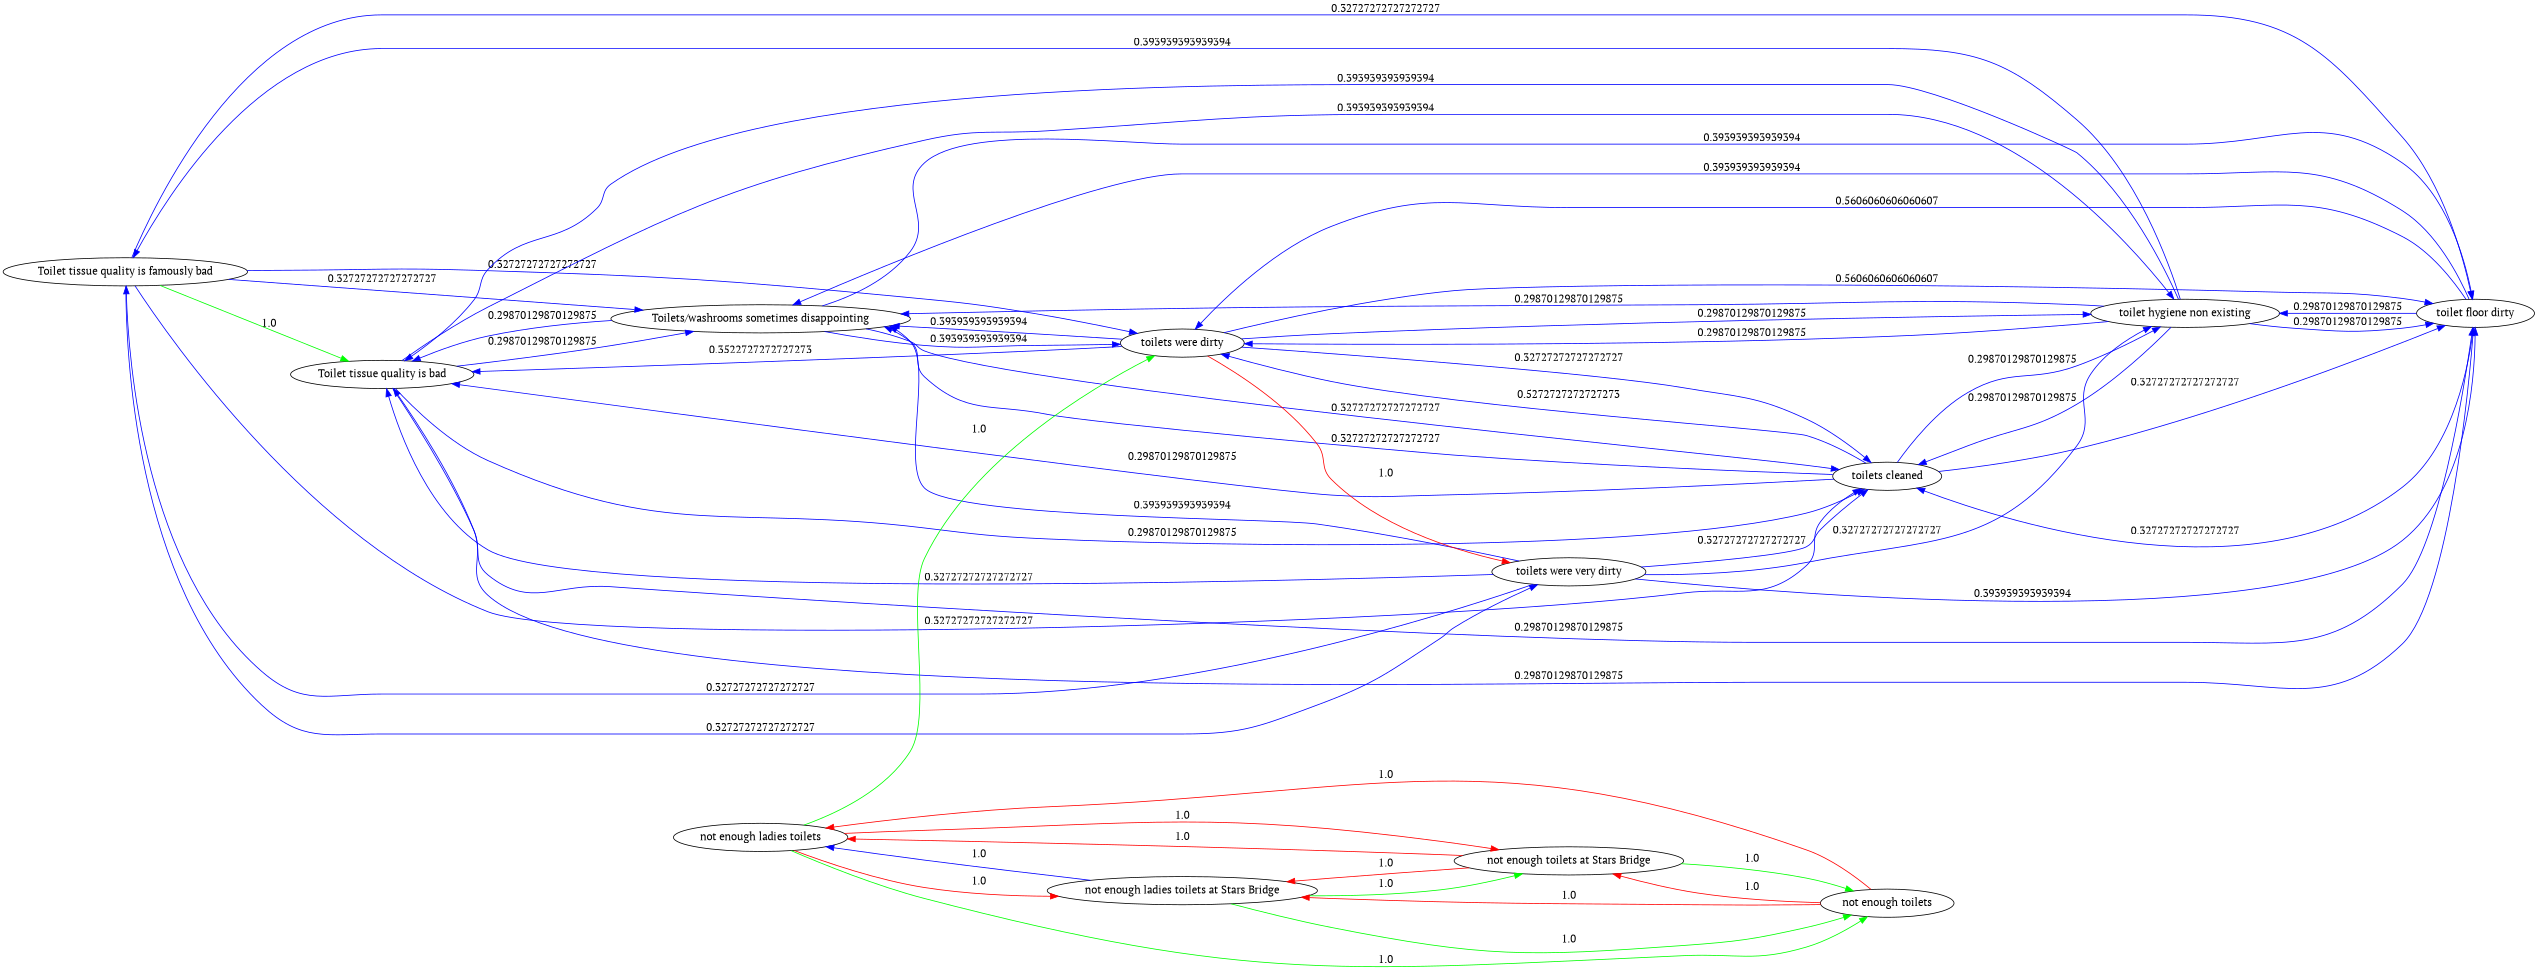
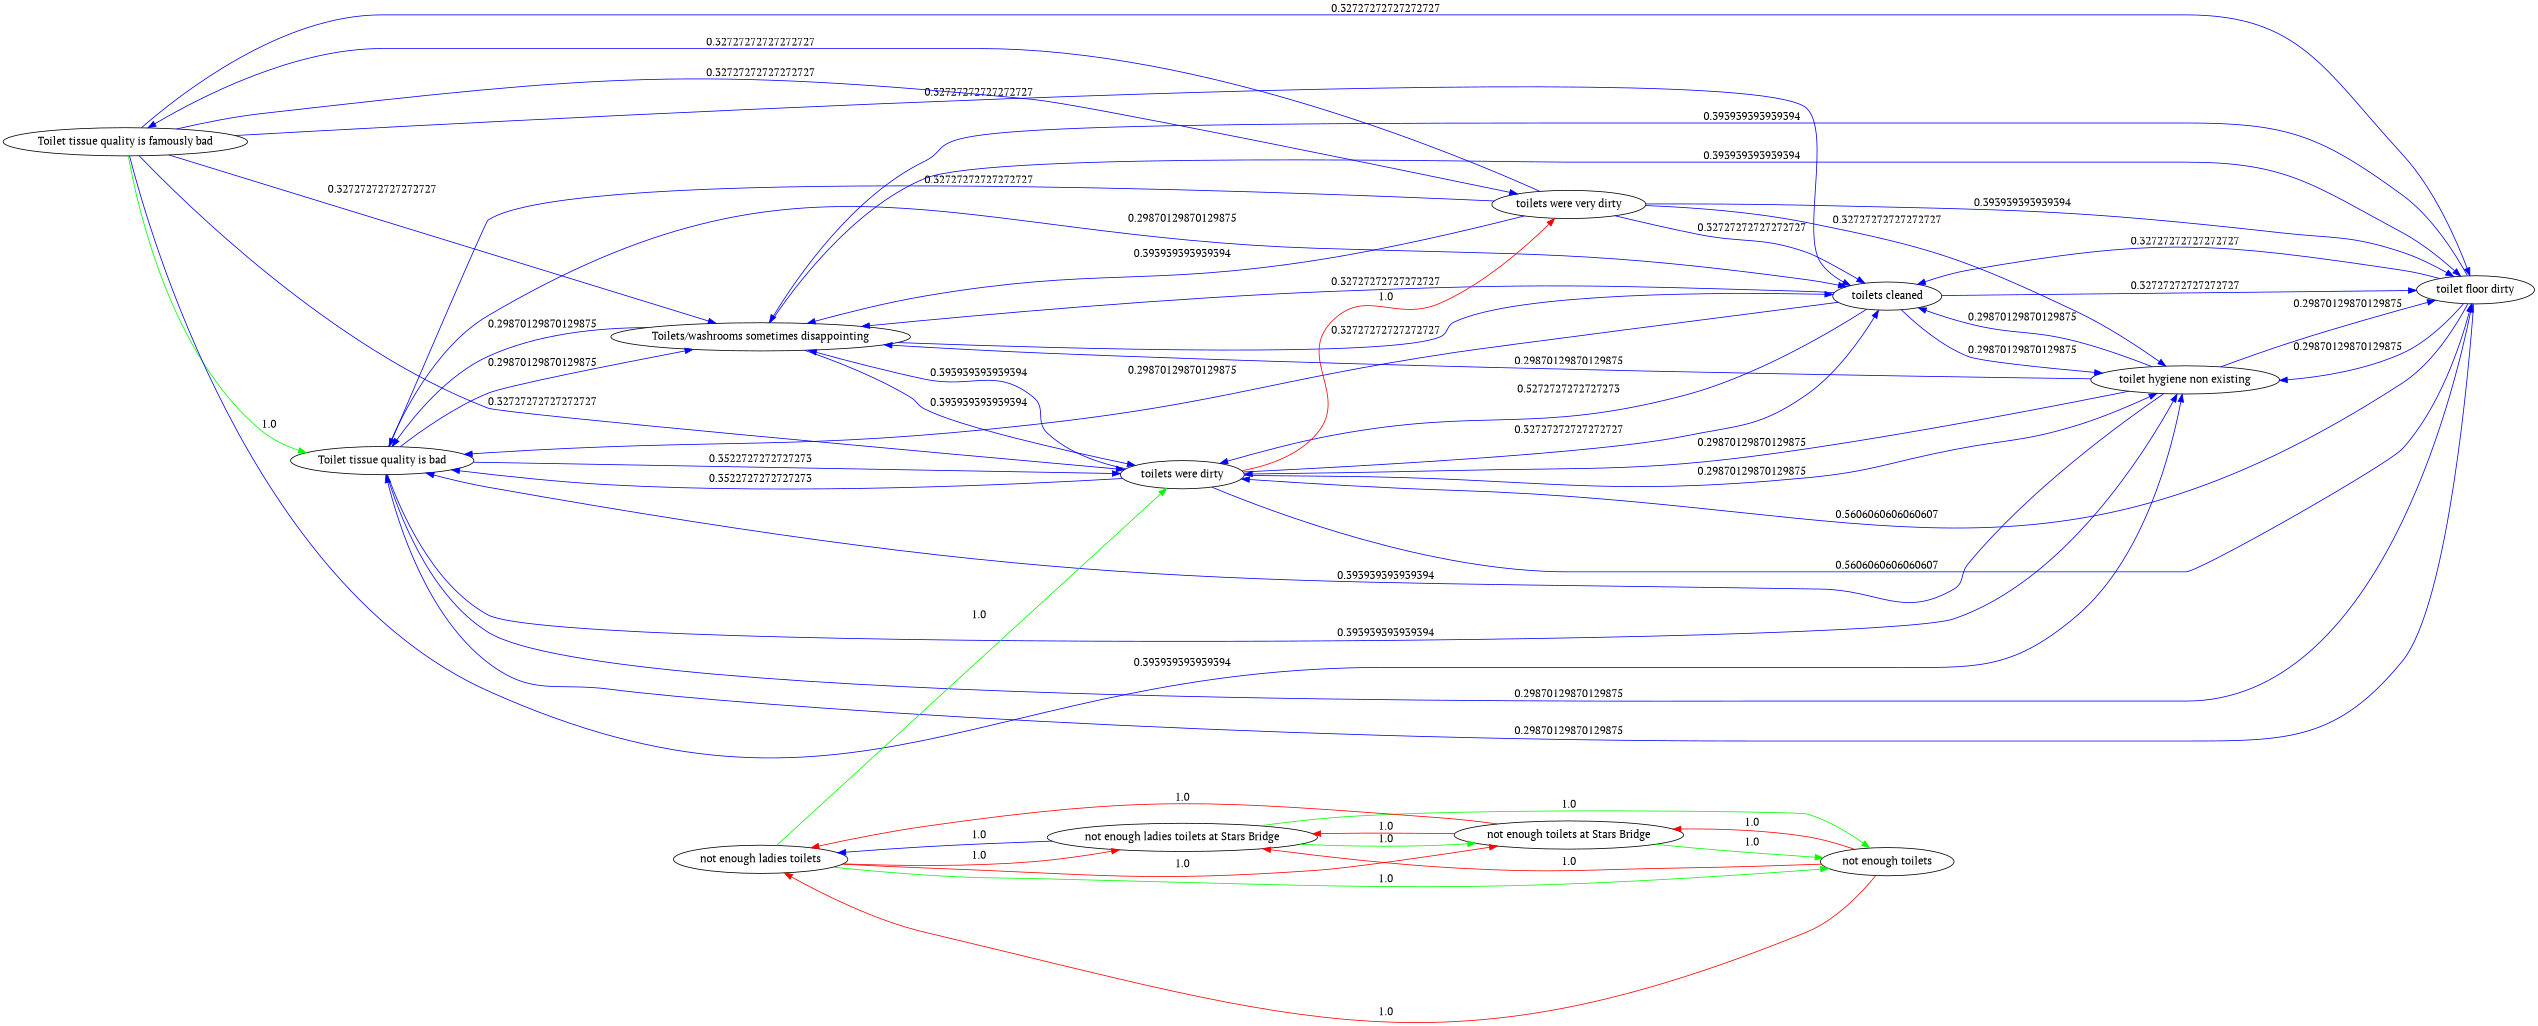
edge "toilet hygiene non existing" -> "Toilet tissue quality is famously bad": reversed
edge "Toilet tissue quality is bad" -> "toilets were dirty": added, label "0.3522727272727273"
